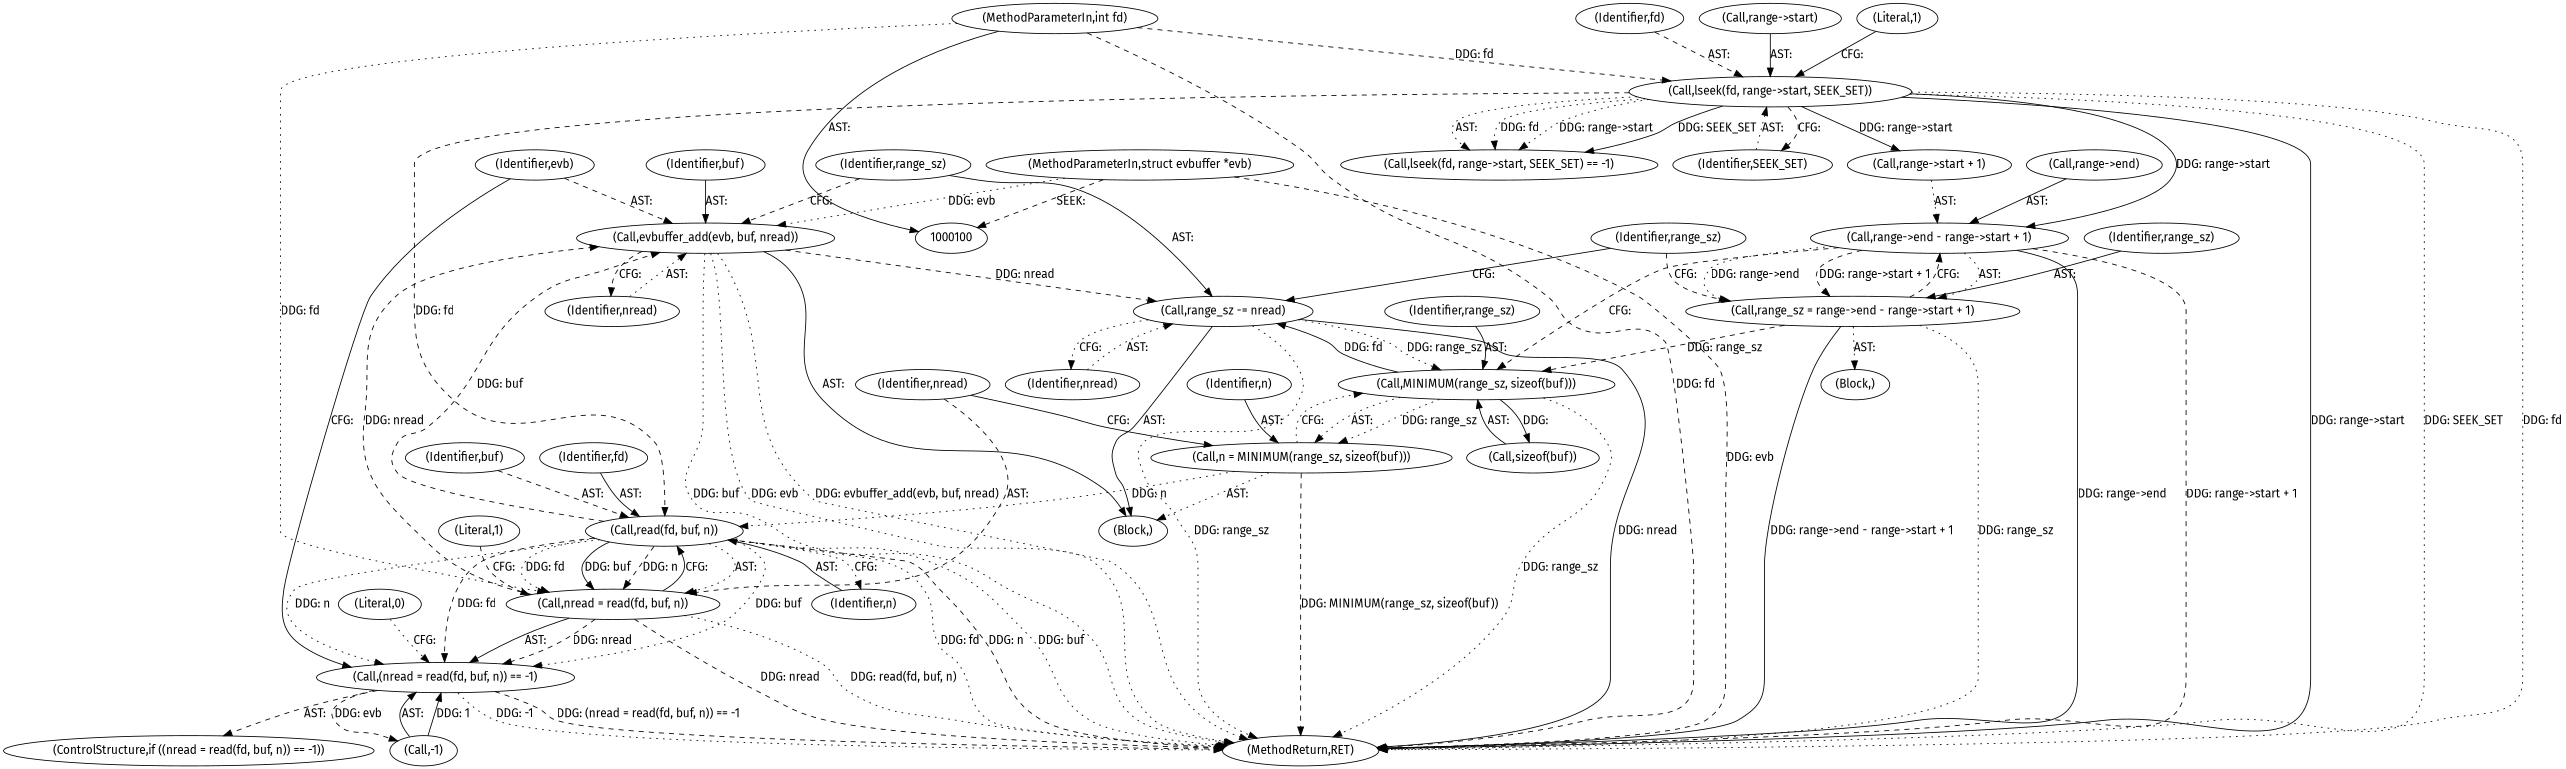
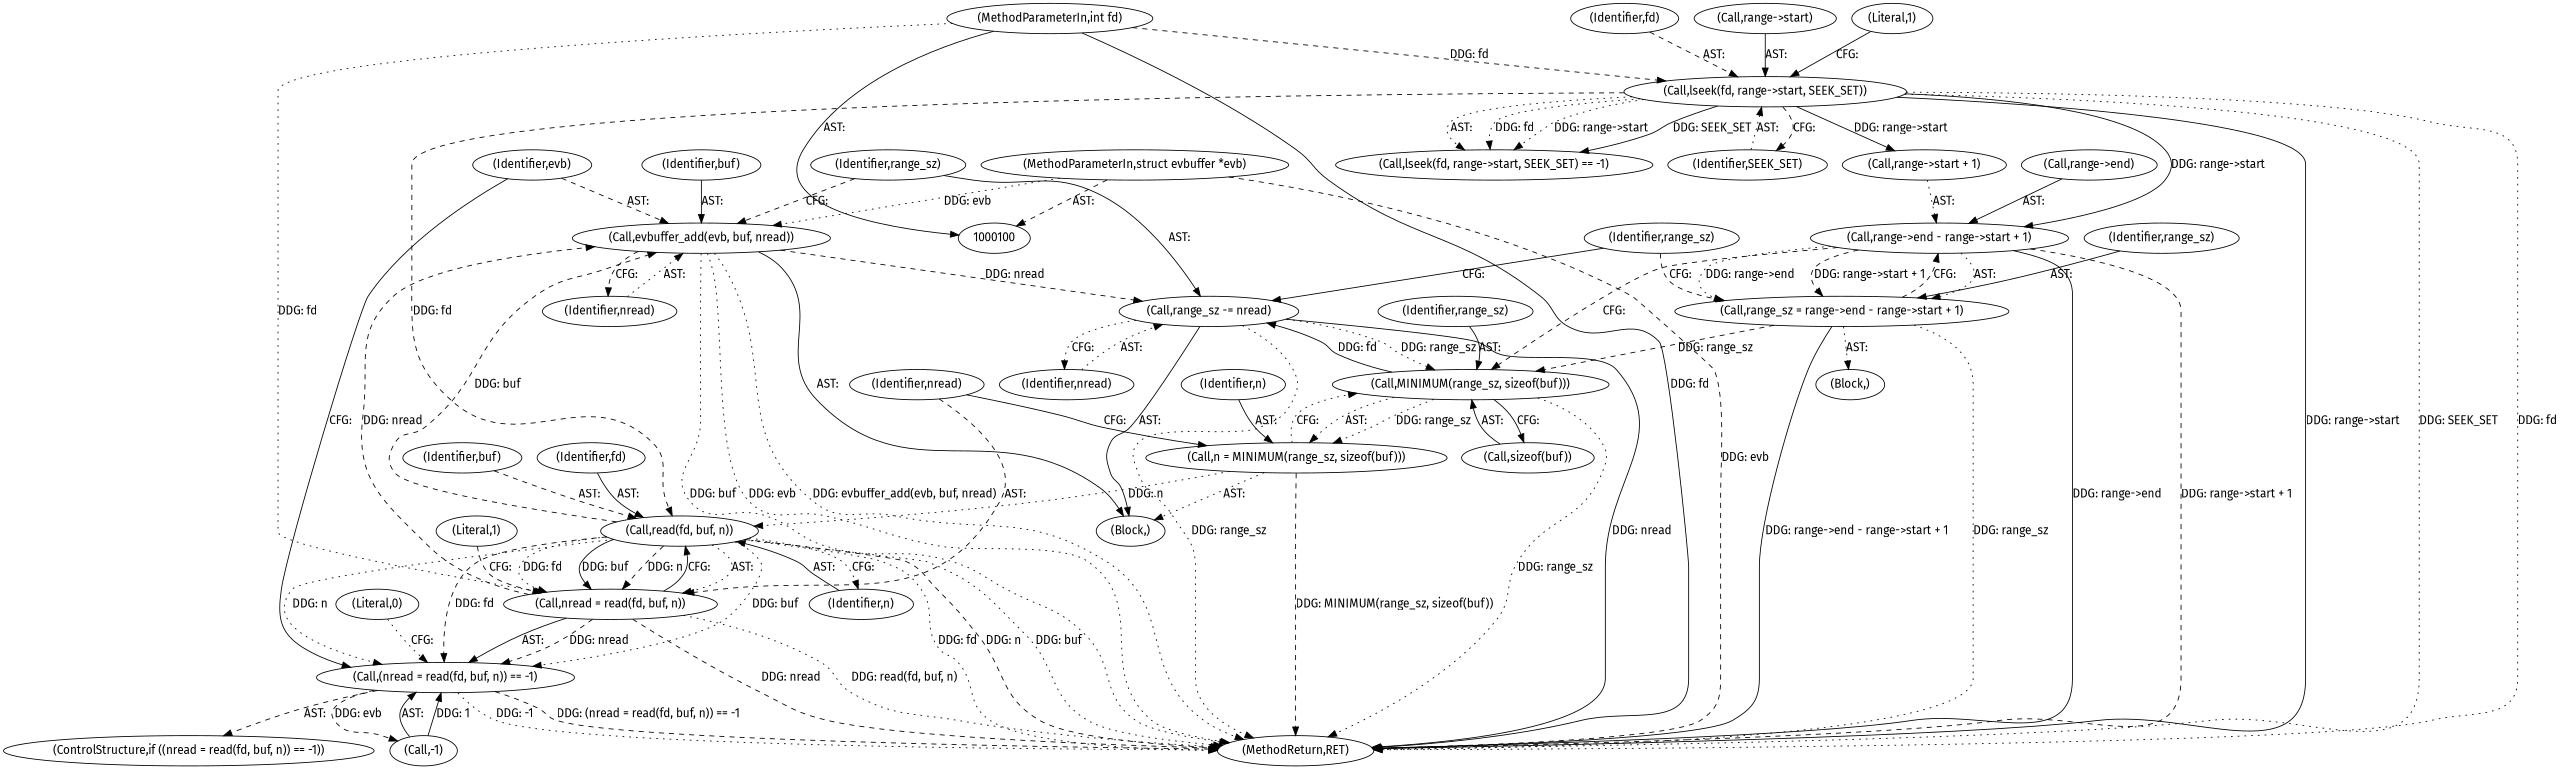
edge "(MethodParameterIn,struct evbuffer *evb)" -> "1000100": label "SEEK: " -> "AST: "
edge "(MethodParameterIn,int fd)" -> "(MethodReturn,RET)": style dashed -> solid
edge "(Call,MINIMUM(range_sz, sizeof(buf)))" -> "(Call,sizeof(buf))": label "DDG: " -> "CFG: "
